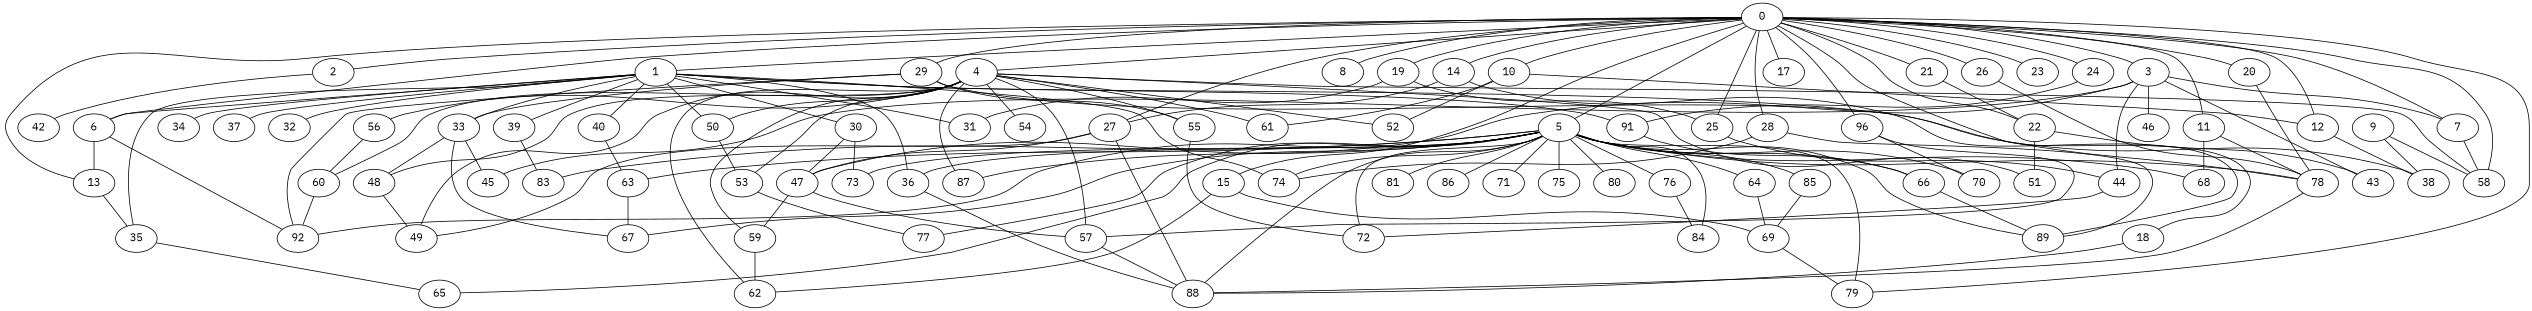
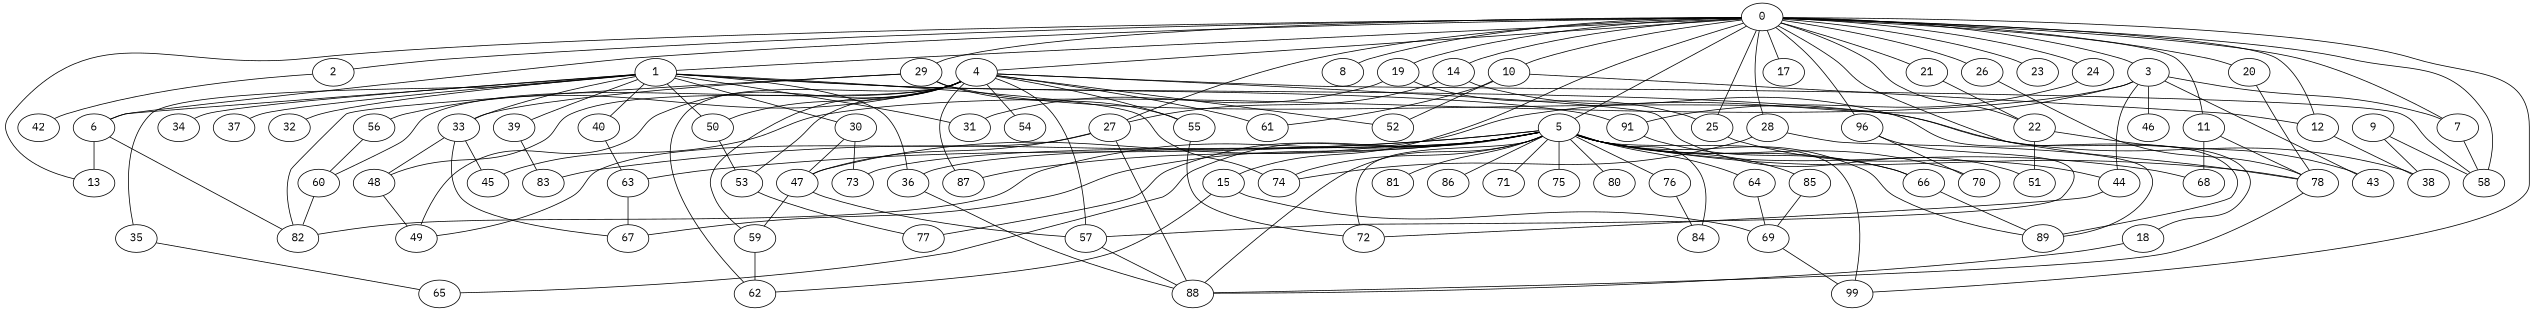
edge "13" -- "35": removed
node "92": label "92" -> "82"
node "79": label "79" -> "99"
